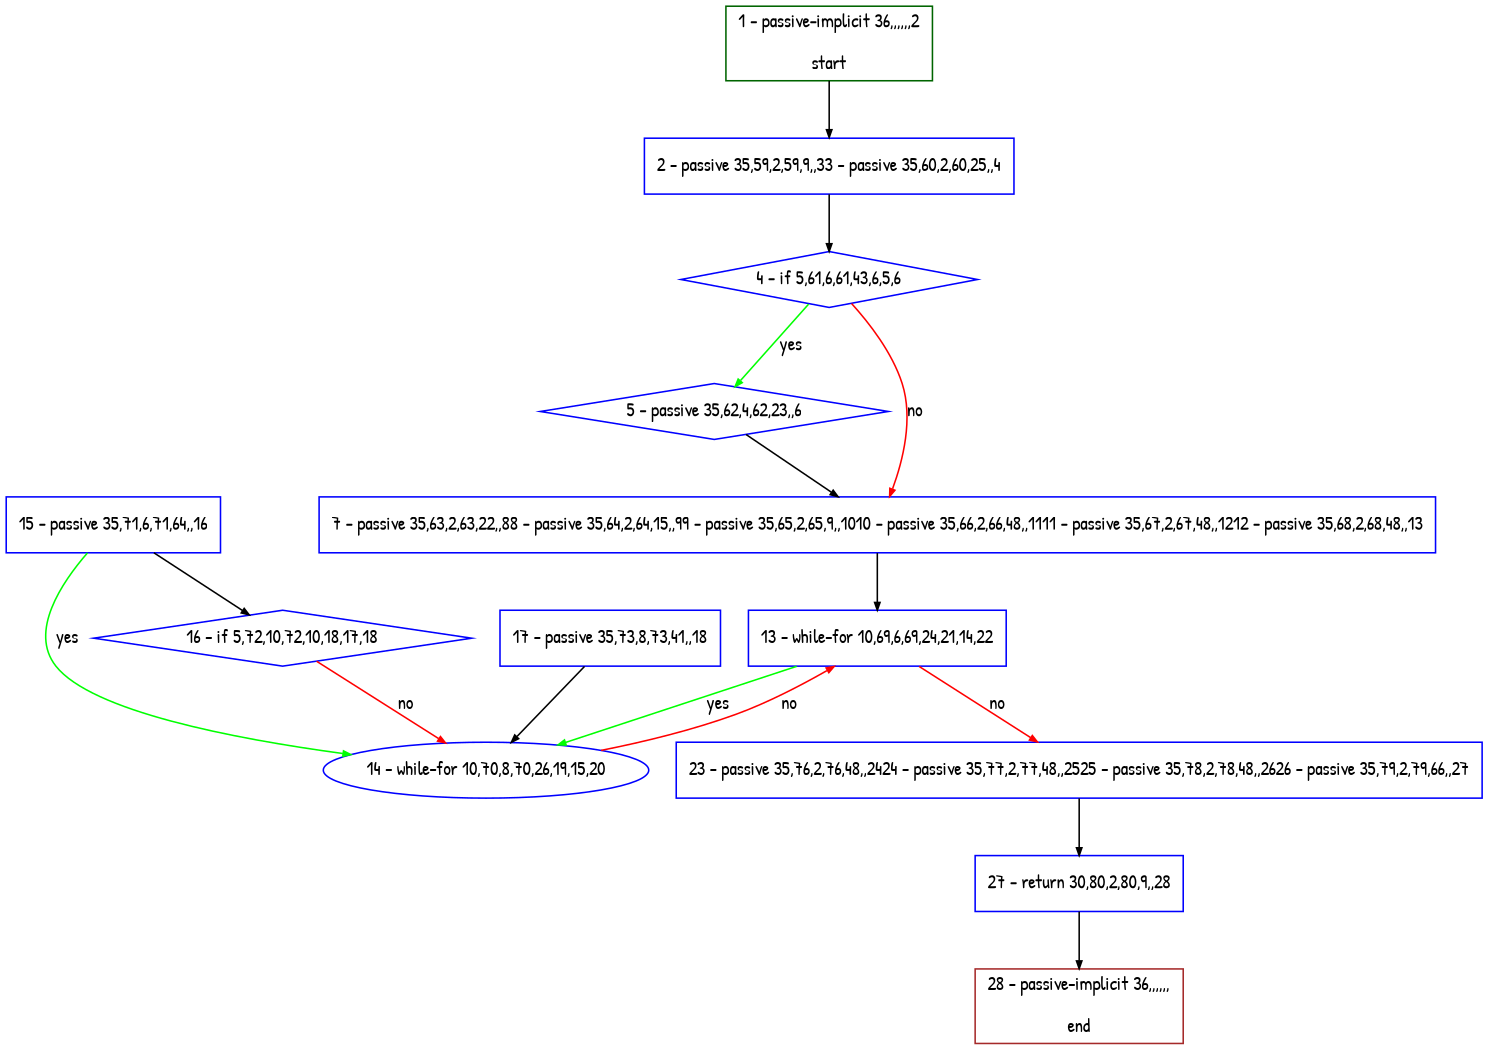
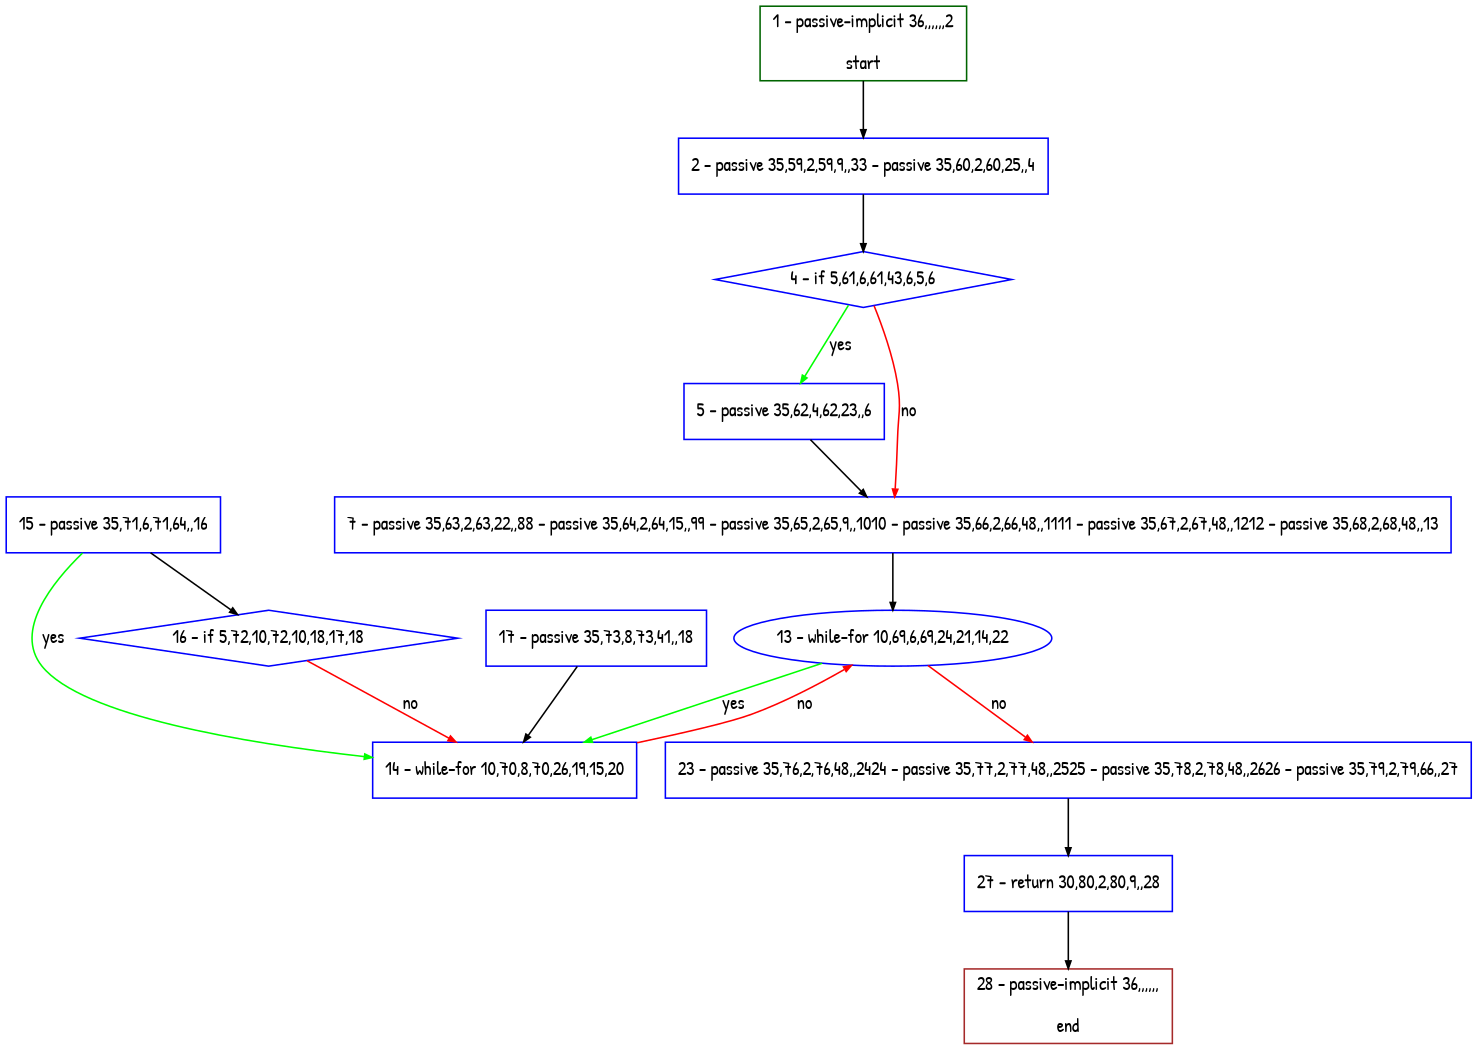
node "5 - passive 35,62,4,62,23,,6": shape diamond -> box
node "13 - while-for 10,69,6,69,24,21,14,22": shape box -> ellipse
node "14 - while-for 10,70,8,70,26,19,15,20": shape ellipse -> box
